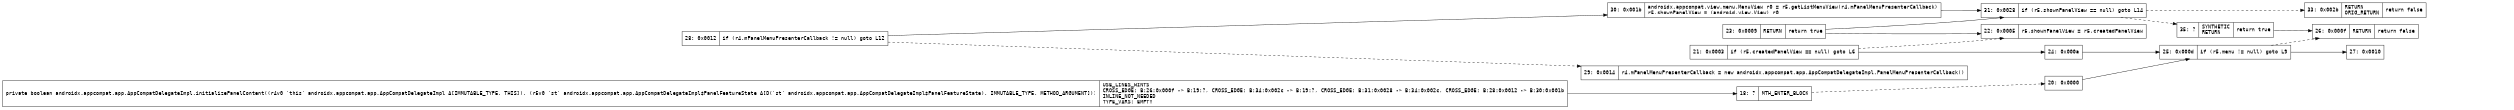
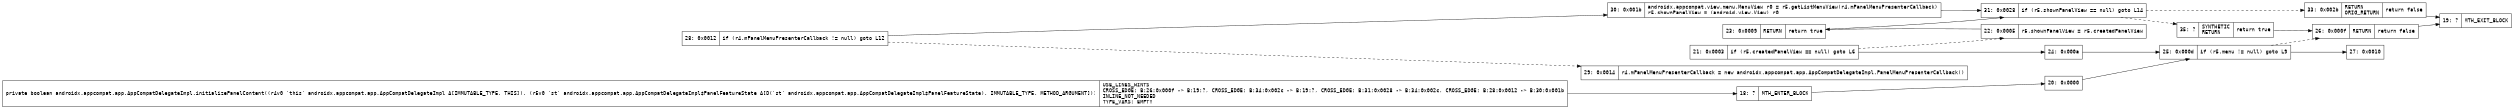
node "19: ?": added
edge "23: 0x0009" -> "22: 0x0005": reversed
edge "18: ?" -> "20: 0x0000": style dashed -> solid
